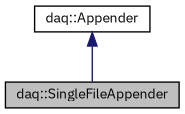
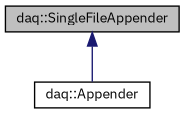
edge "daq::SingleFileAppender" -> "daq::Appender": reversed
